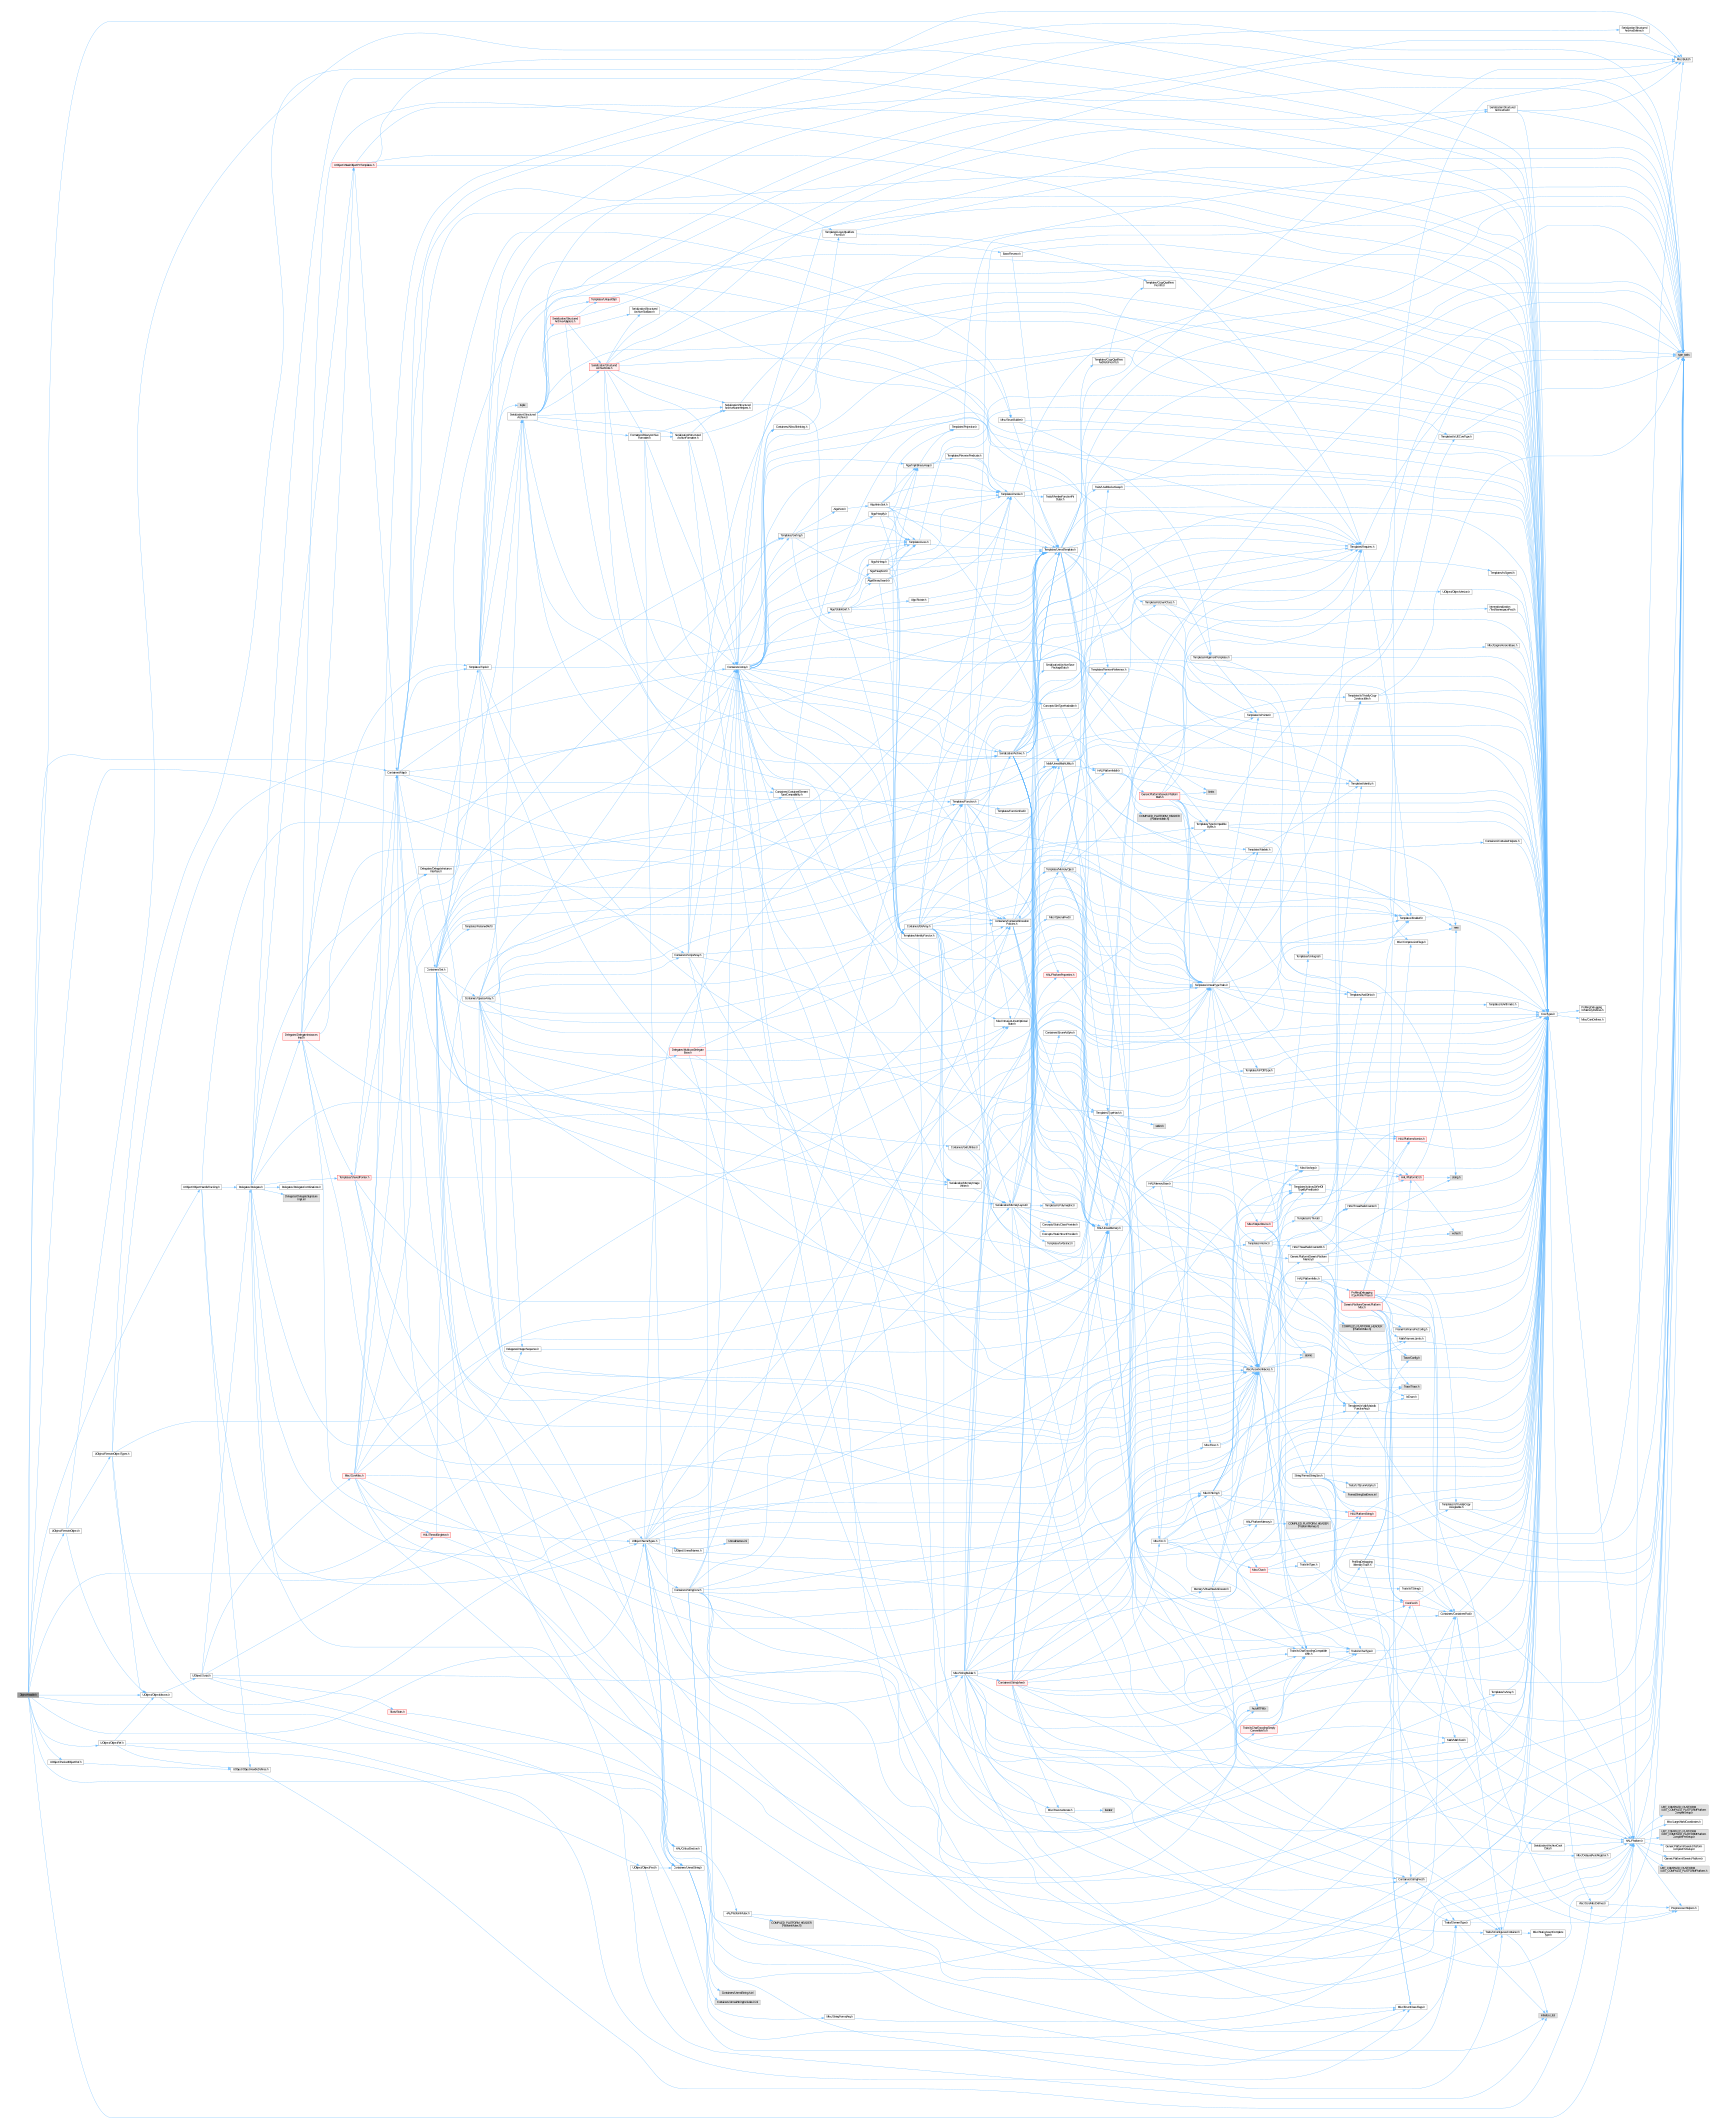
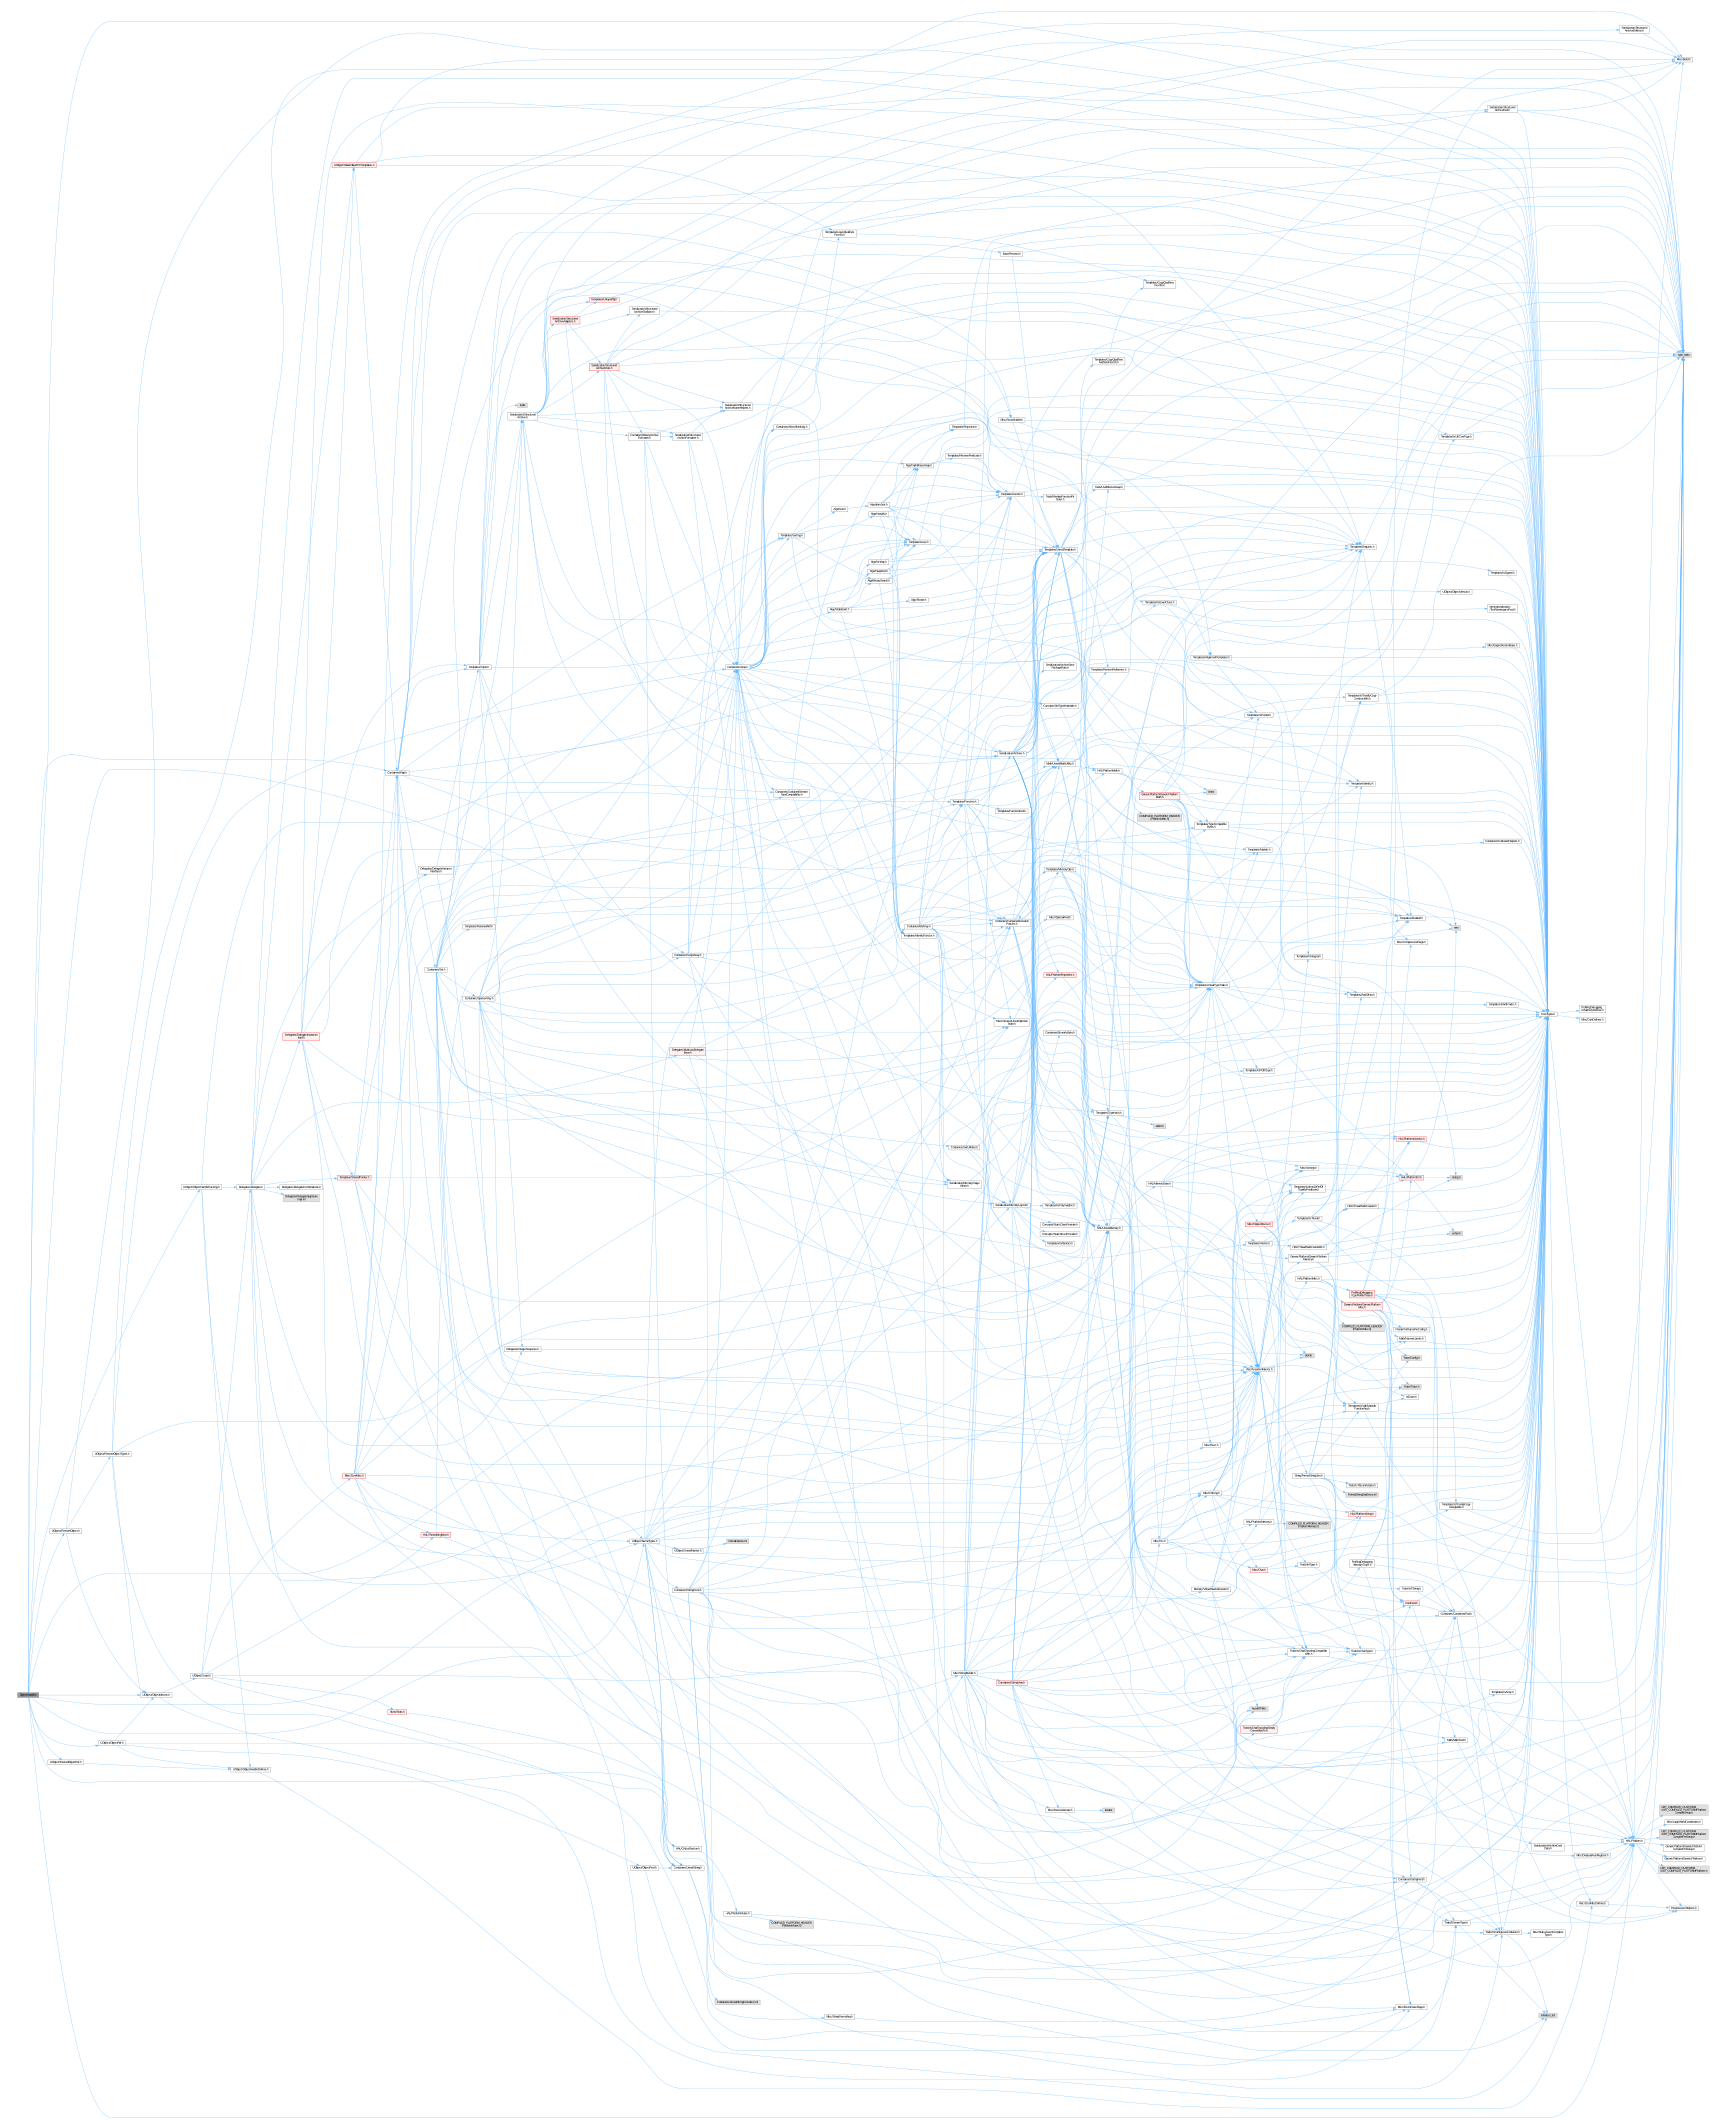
node "Containers/UnrealString.h.inl": removed
